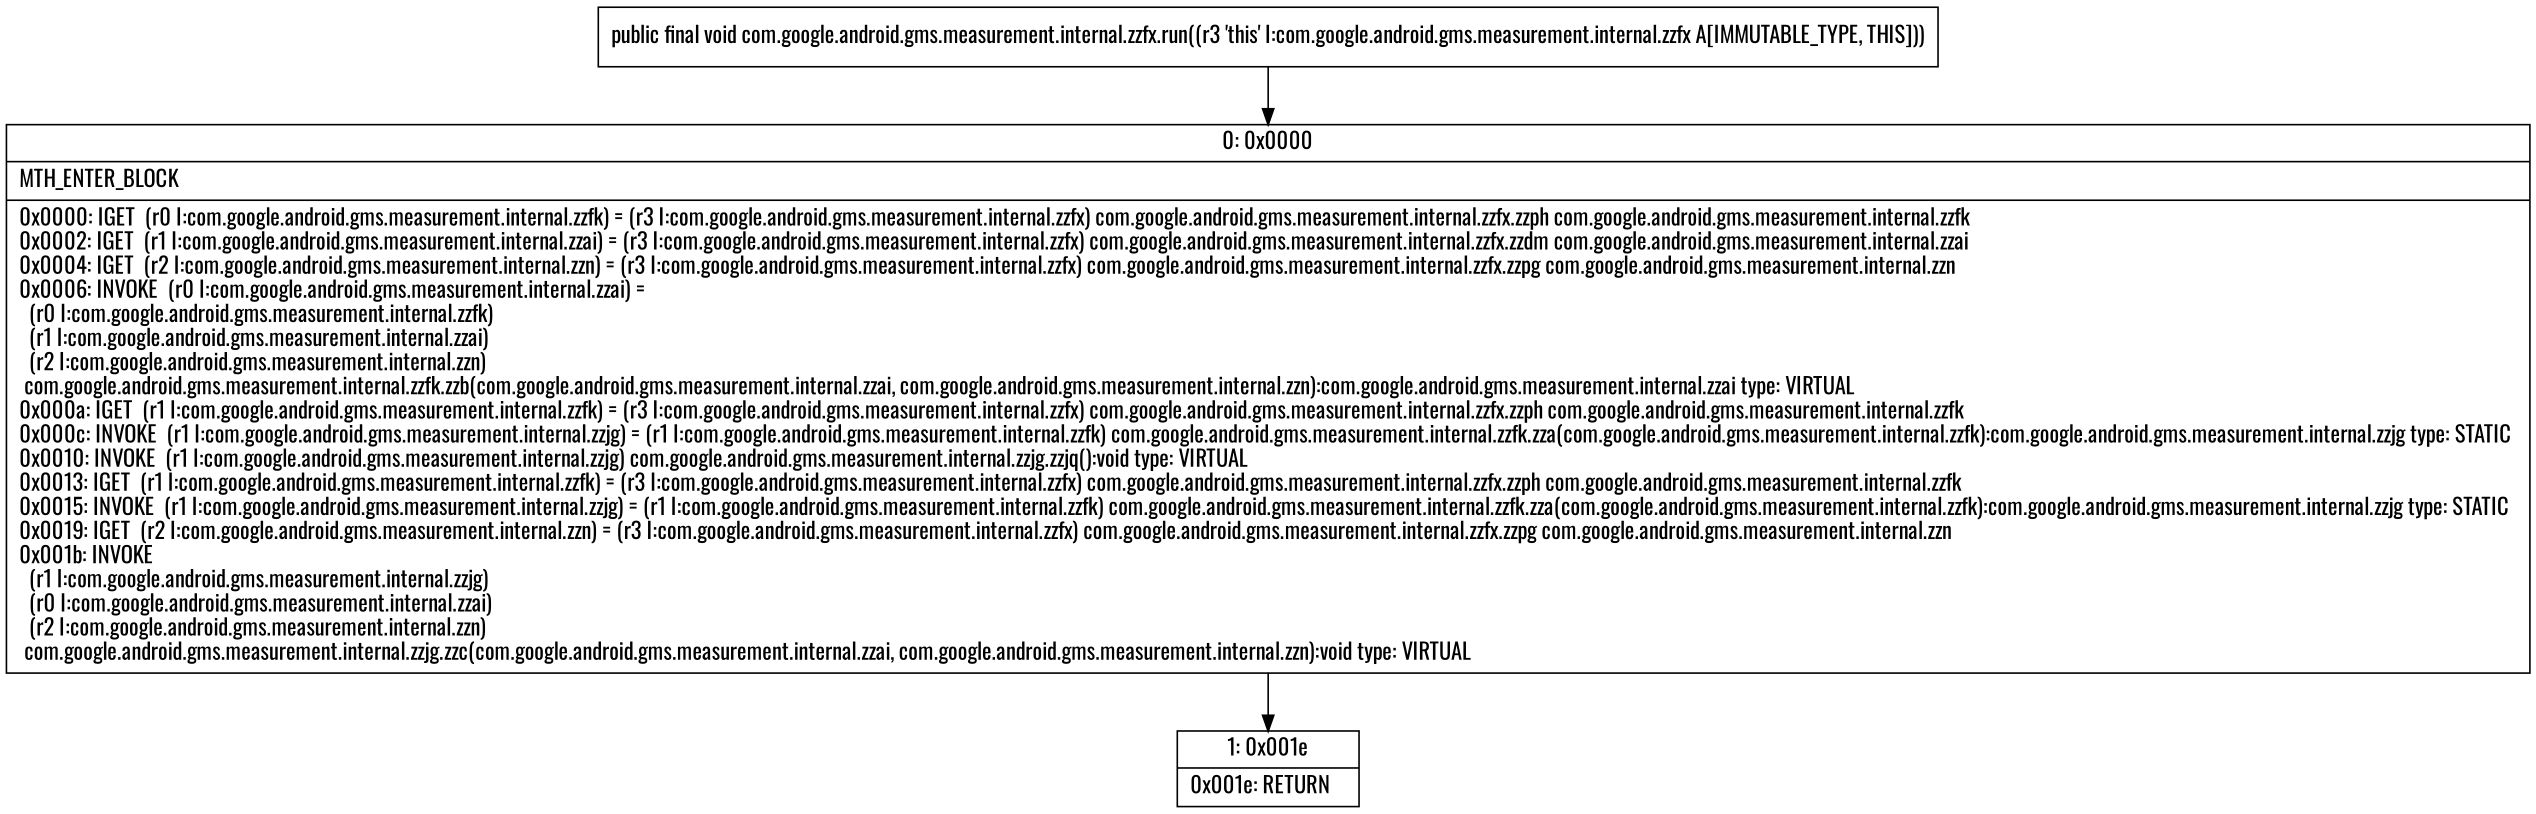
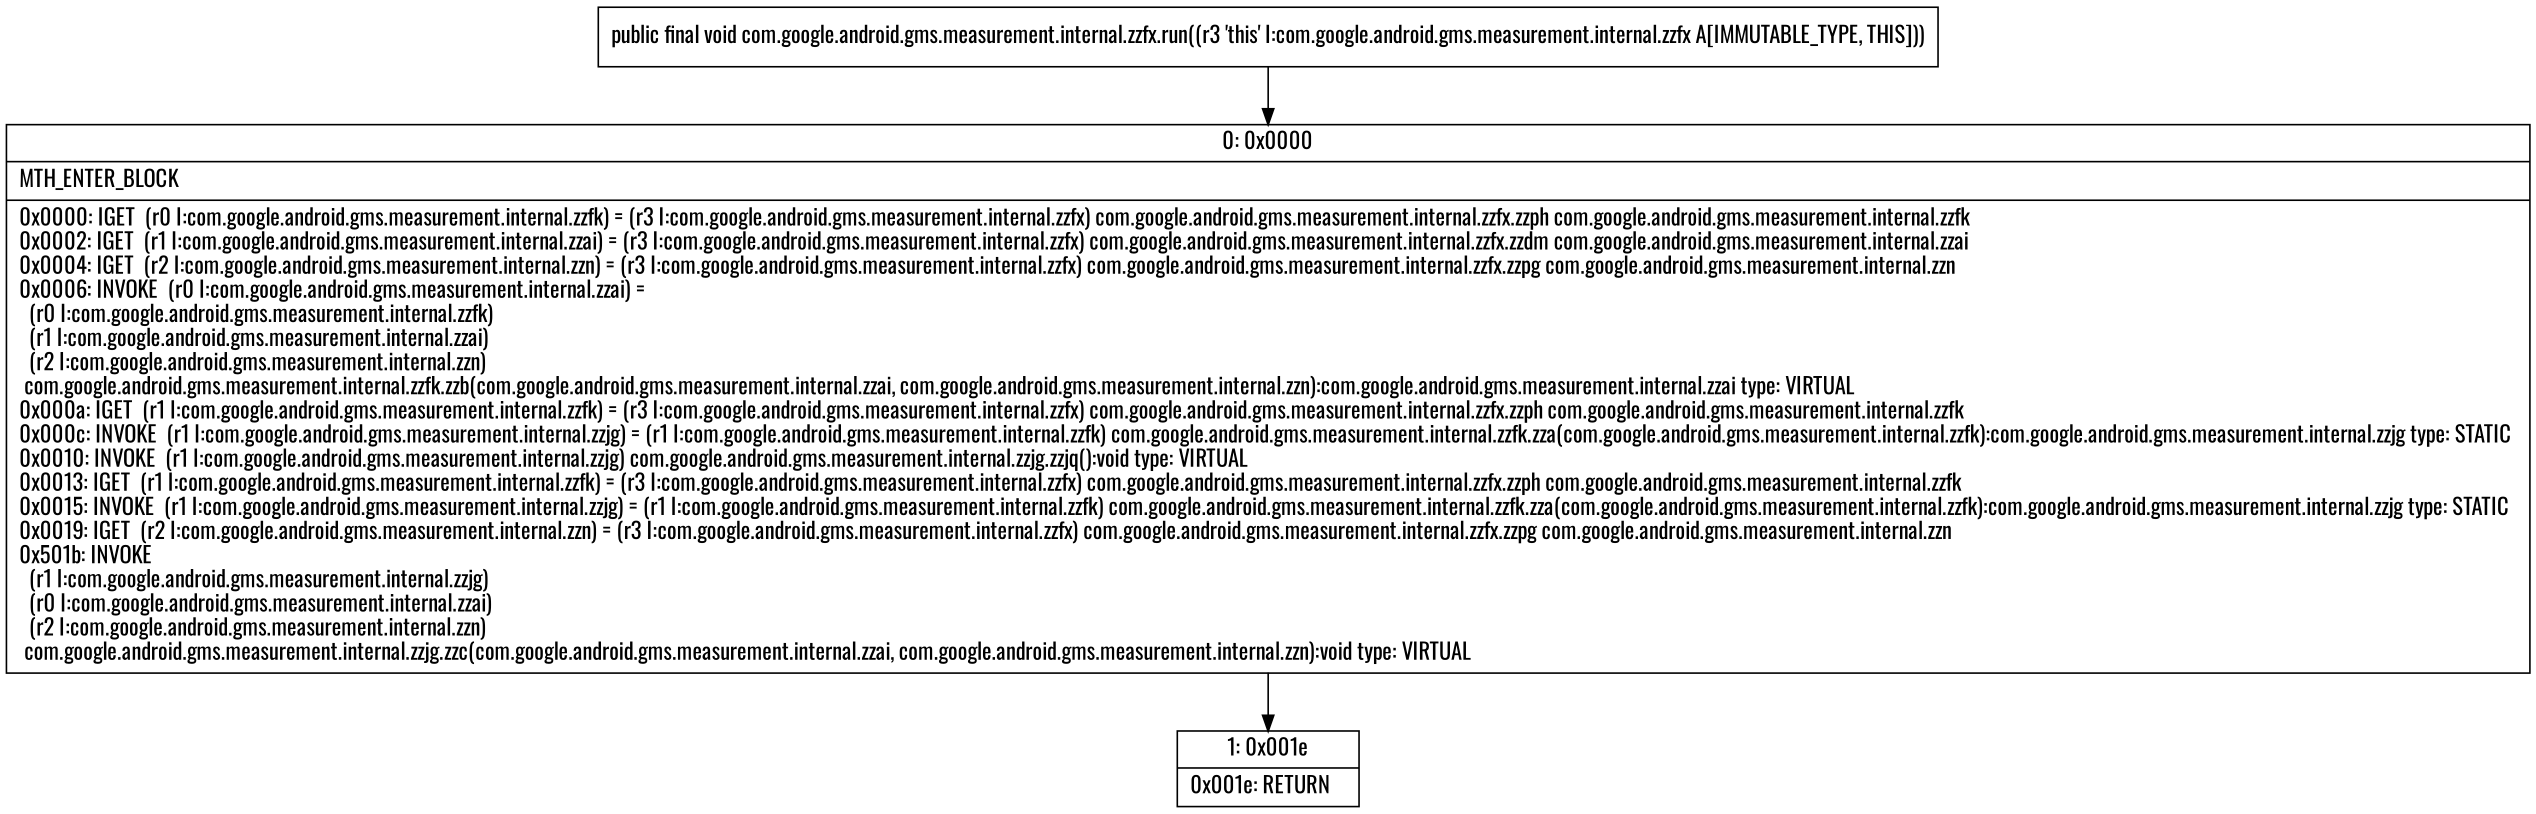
node "0: 0x0000": text "0x001b: INVOKE" -> "0x501b: INVOKE"
